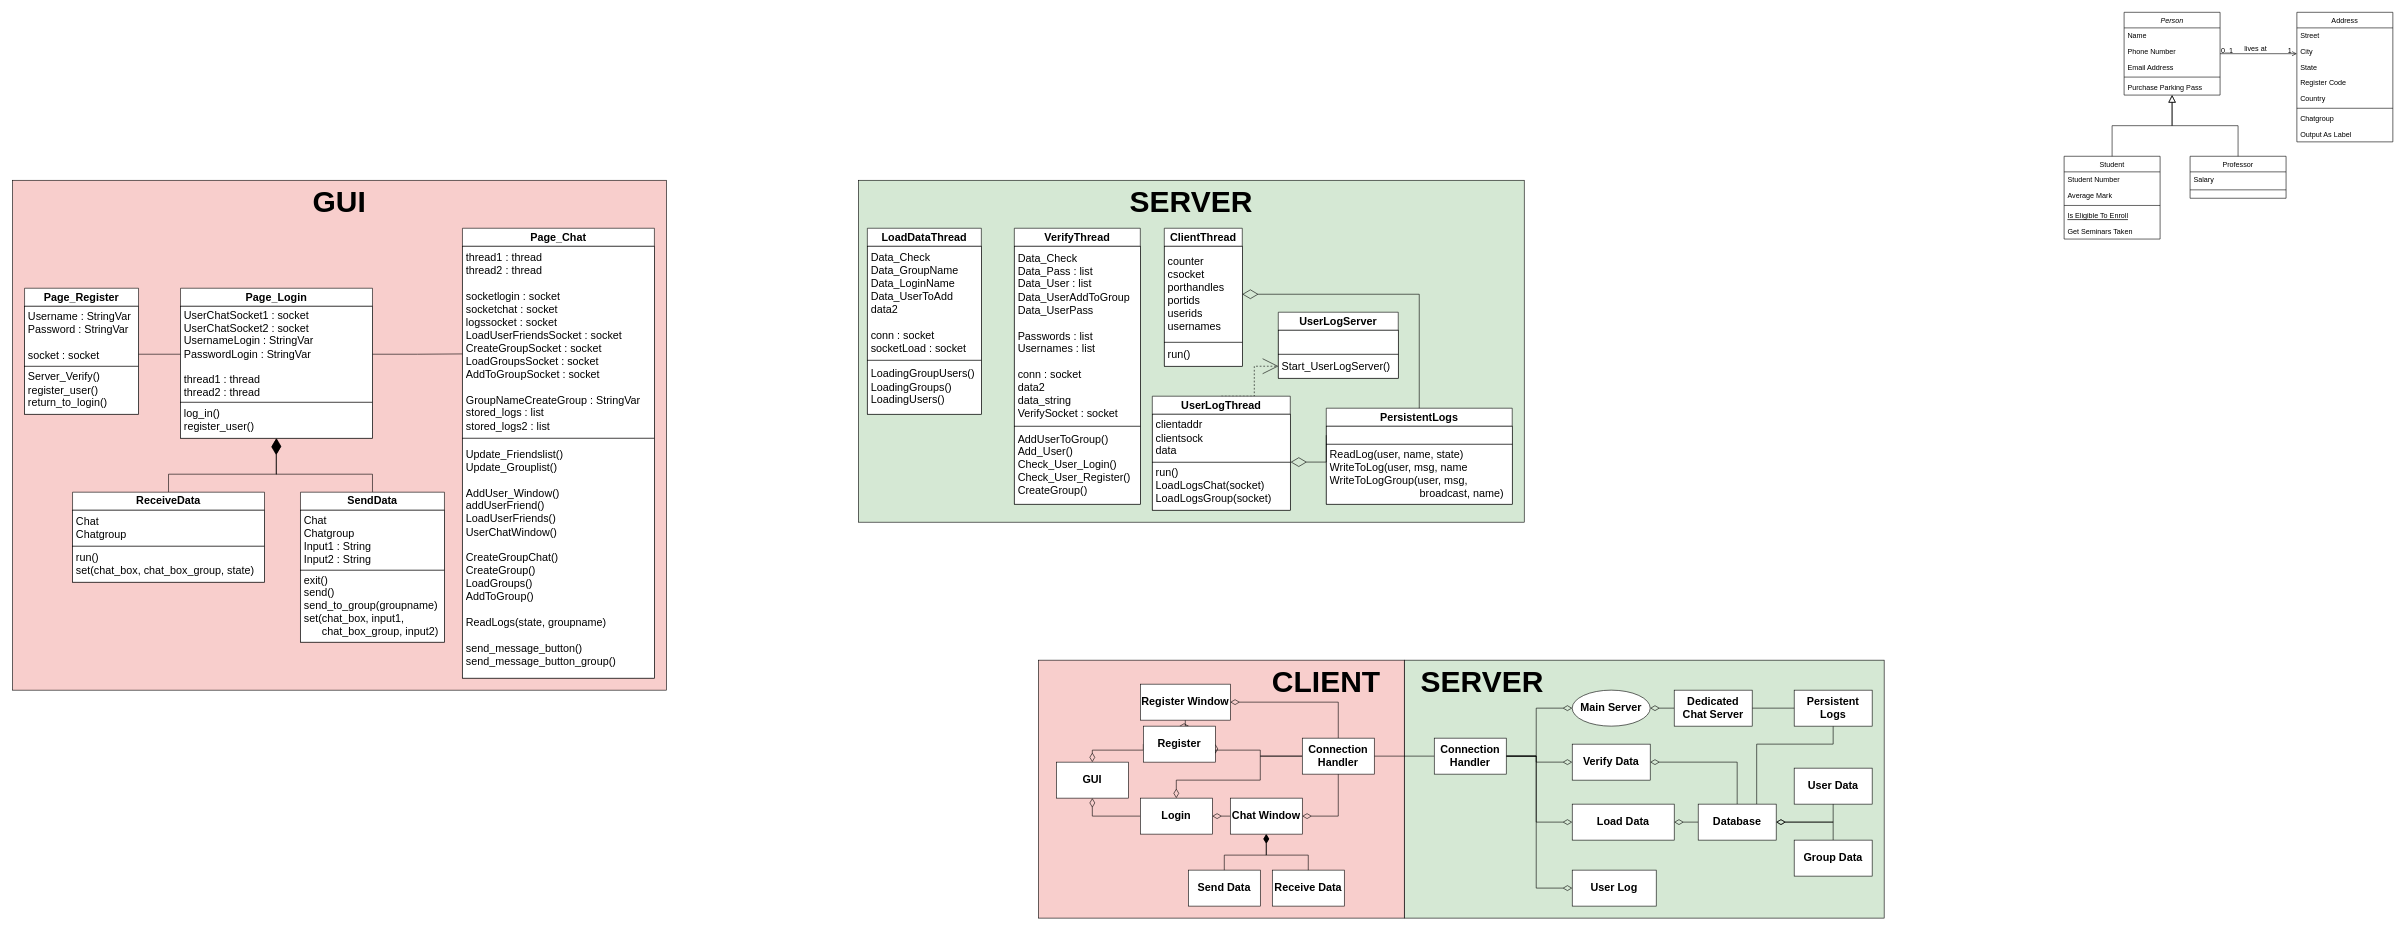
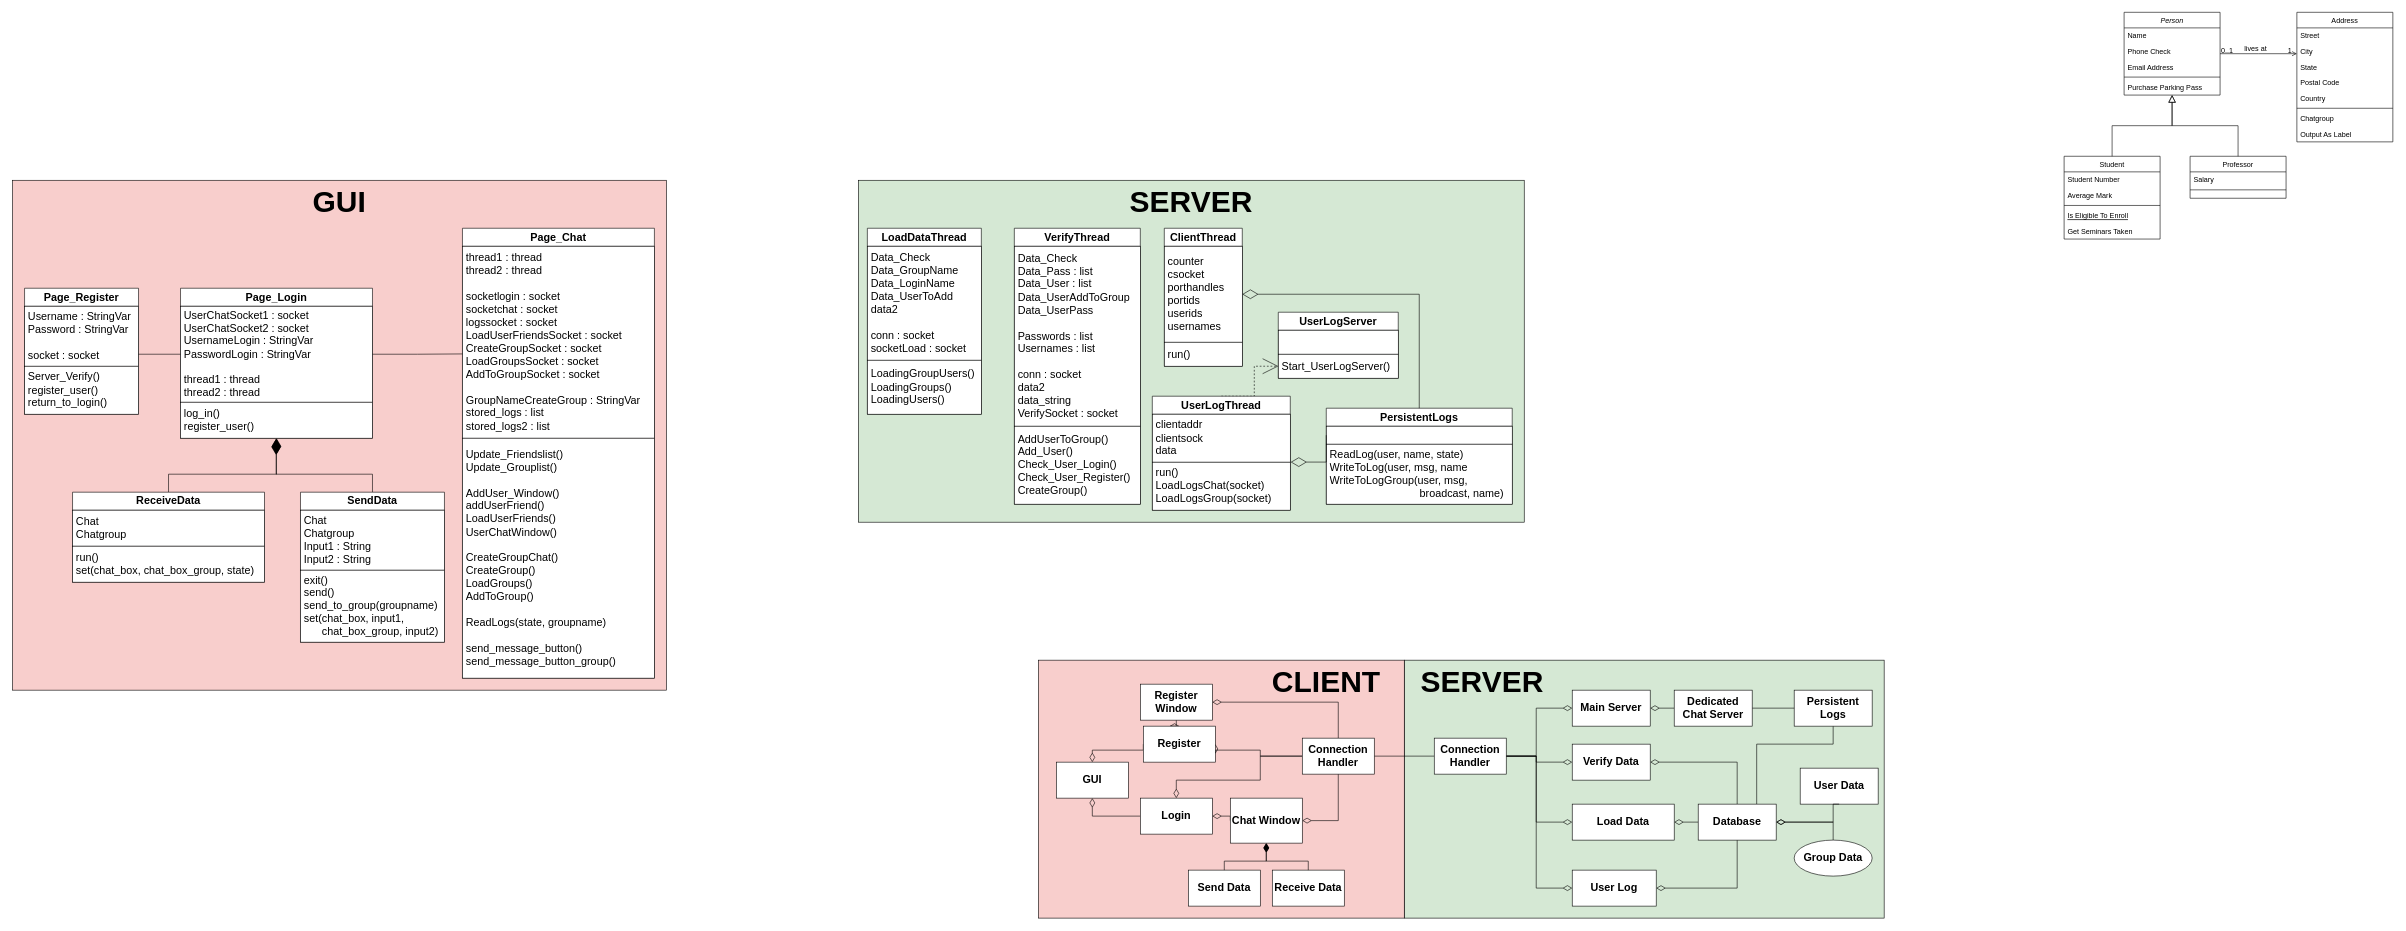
node "Phone Number": label "Phone Number" -> "Phone Check"
node "Register Code": label "Register Code" -> "Postal Code"
node "Register Window": size 90x36 -> 72x36
node "Main Server": shape ellipse -> rectangle
node "User Data": moved (1833, 786) -> (1839, 786)
node "Chat Window": size 72x36 -> 72x45
node "Group Data": shape rectangle -> ellipse
edge "Database" -> "User Log": added
